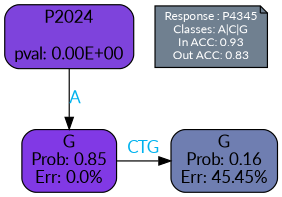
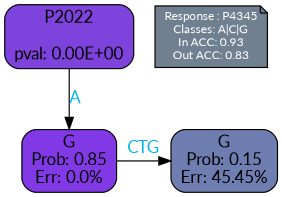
node "P2024 pval: 0.00E+00": label "P2024 pval: 0.00E+00" -> "P2022 pval: 0.00E+00"
node "G Prob: 0.16 Err: 45.45%": label "G Prob: 0.16 Err: 45.45%" -> "G Prob: 0.15 Err: 45.45%"
